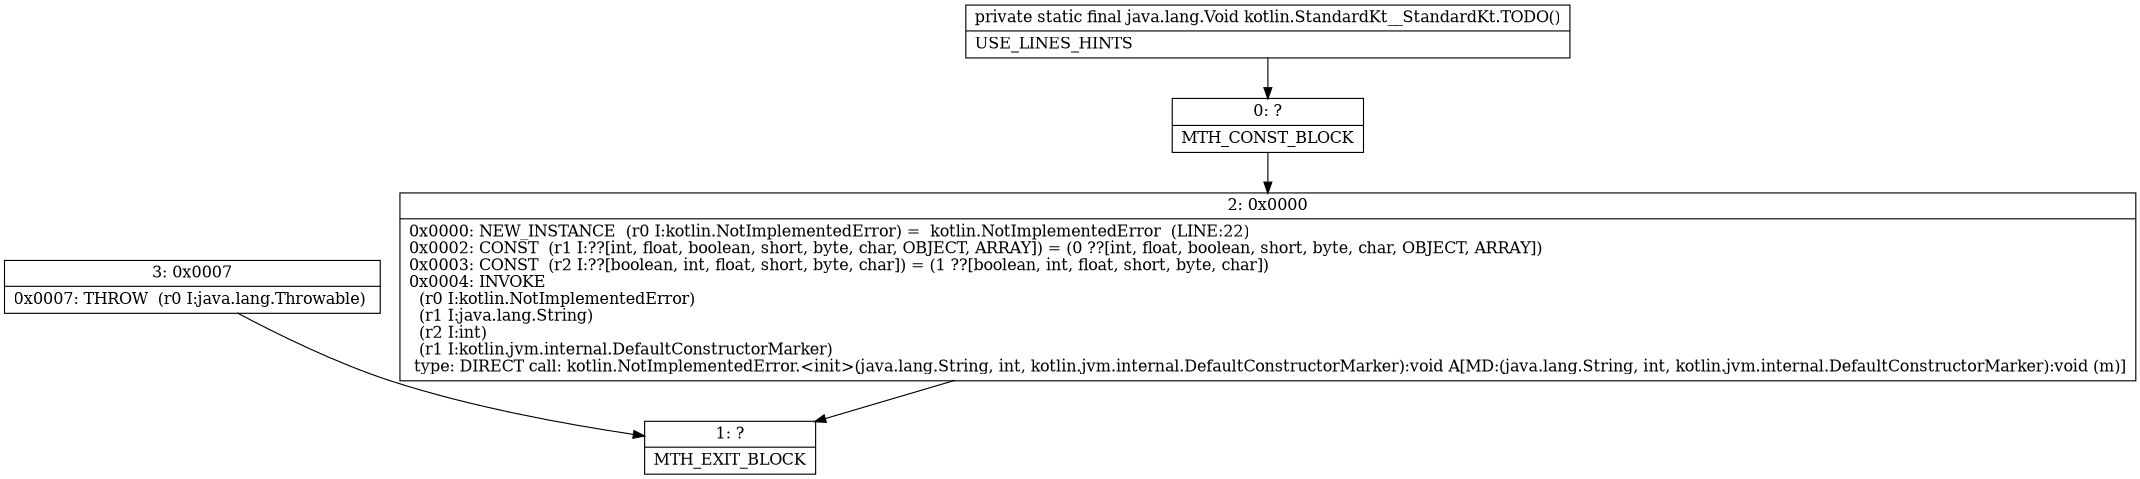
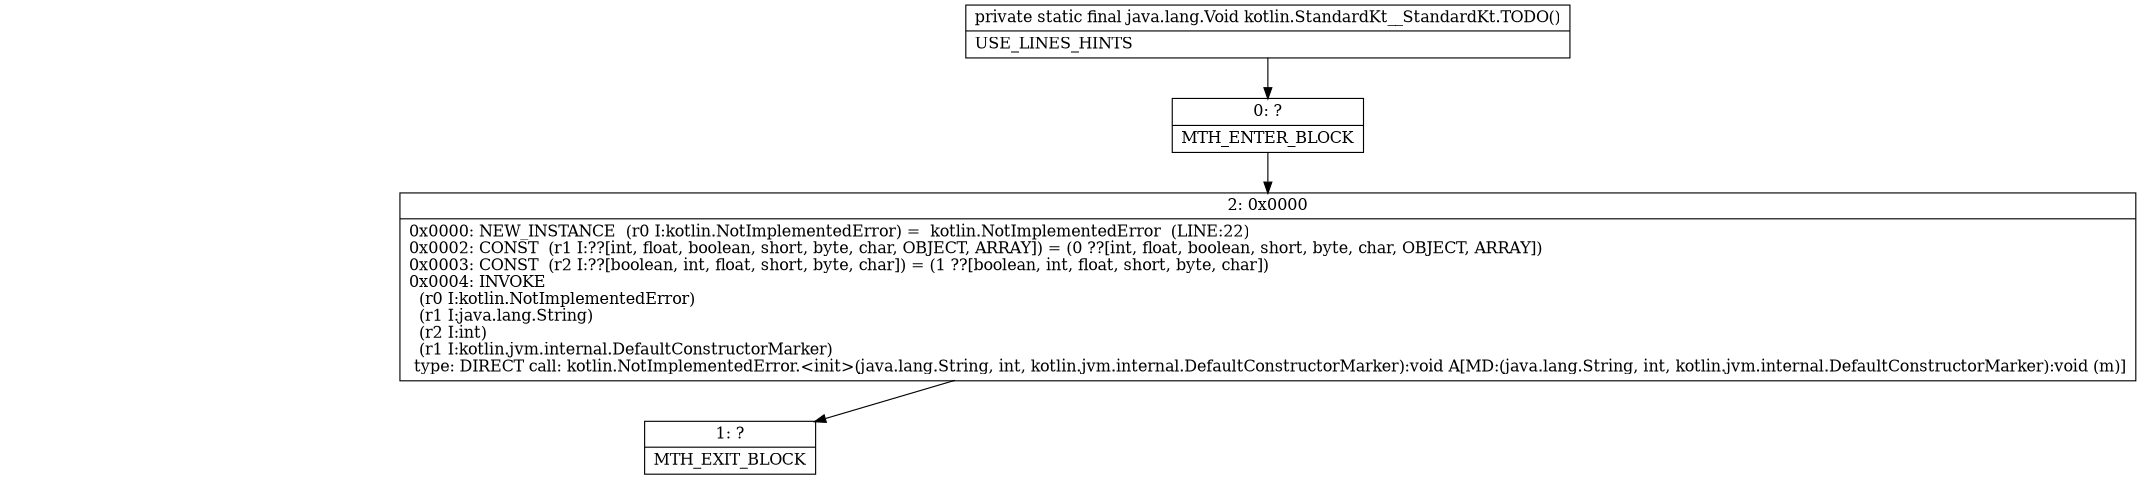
node "0: ?": text "MTH_CONST_BLOCK" -> "MTH_ENTER_BLOCK"
node "3: 0x0007": removed
